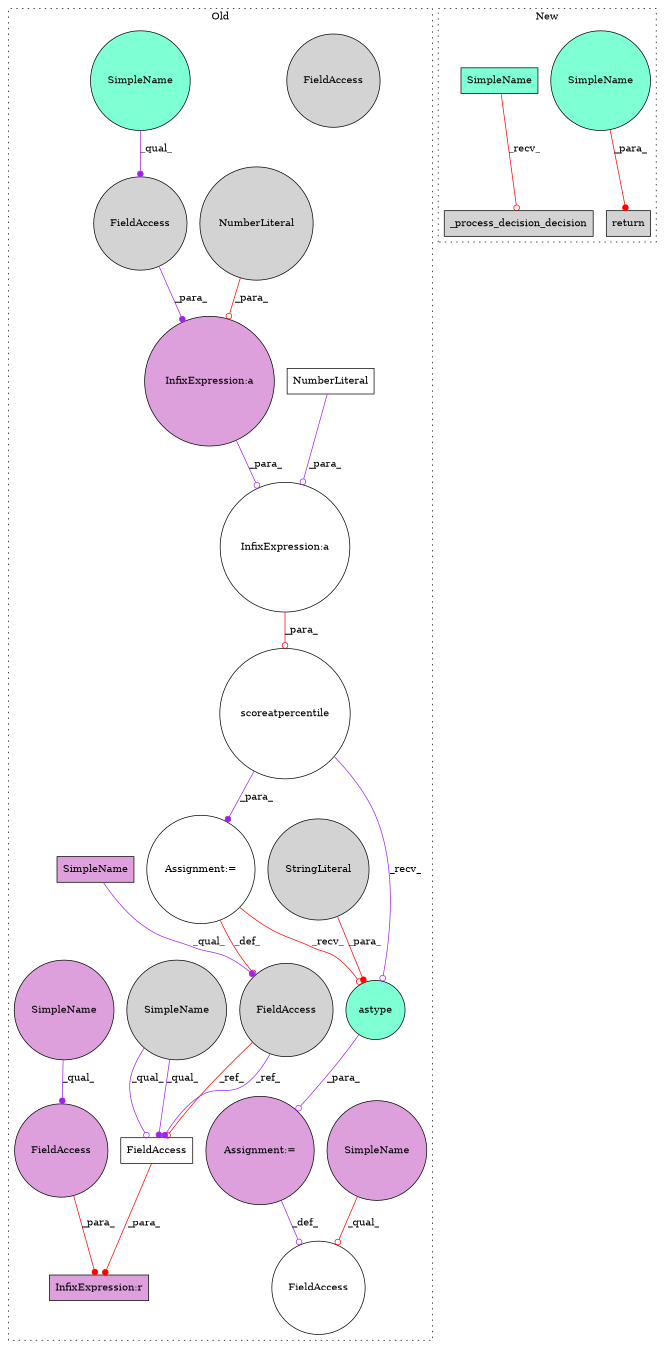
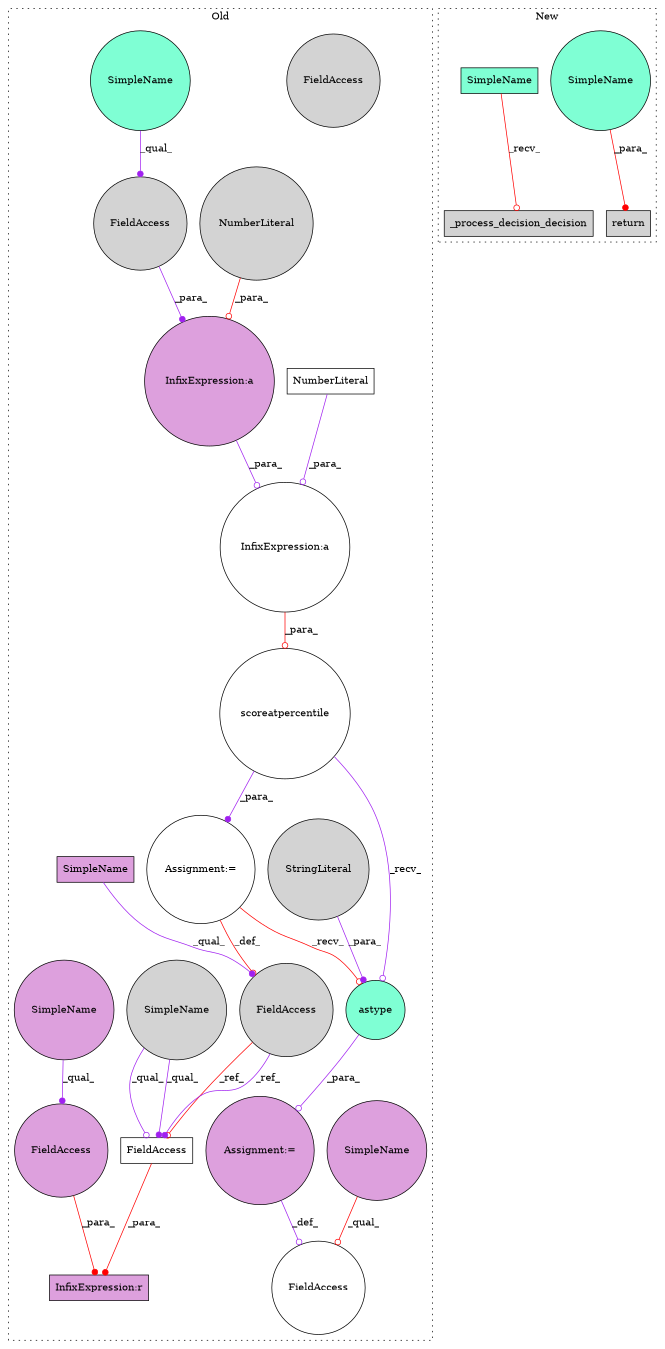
edge "StringLiteral" -> "astype": color red -> purple
